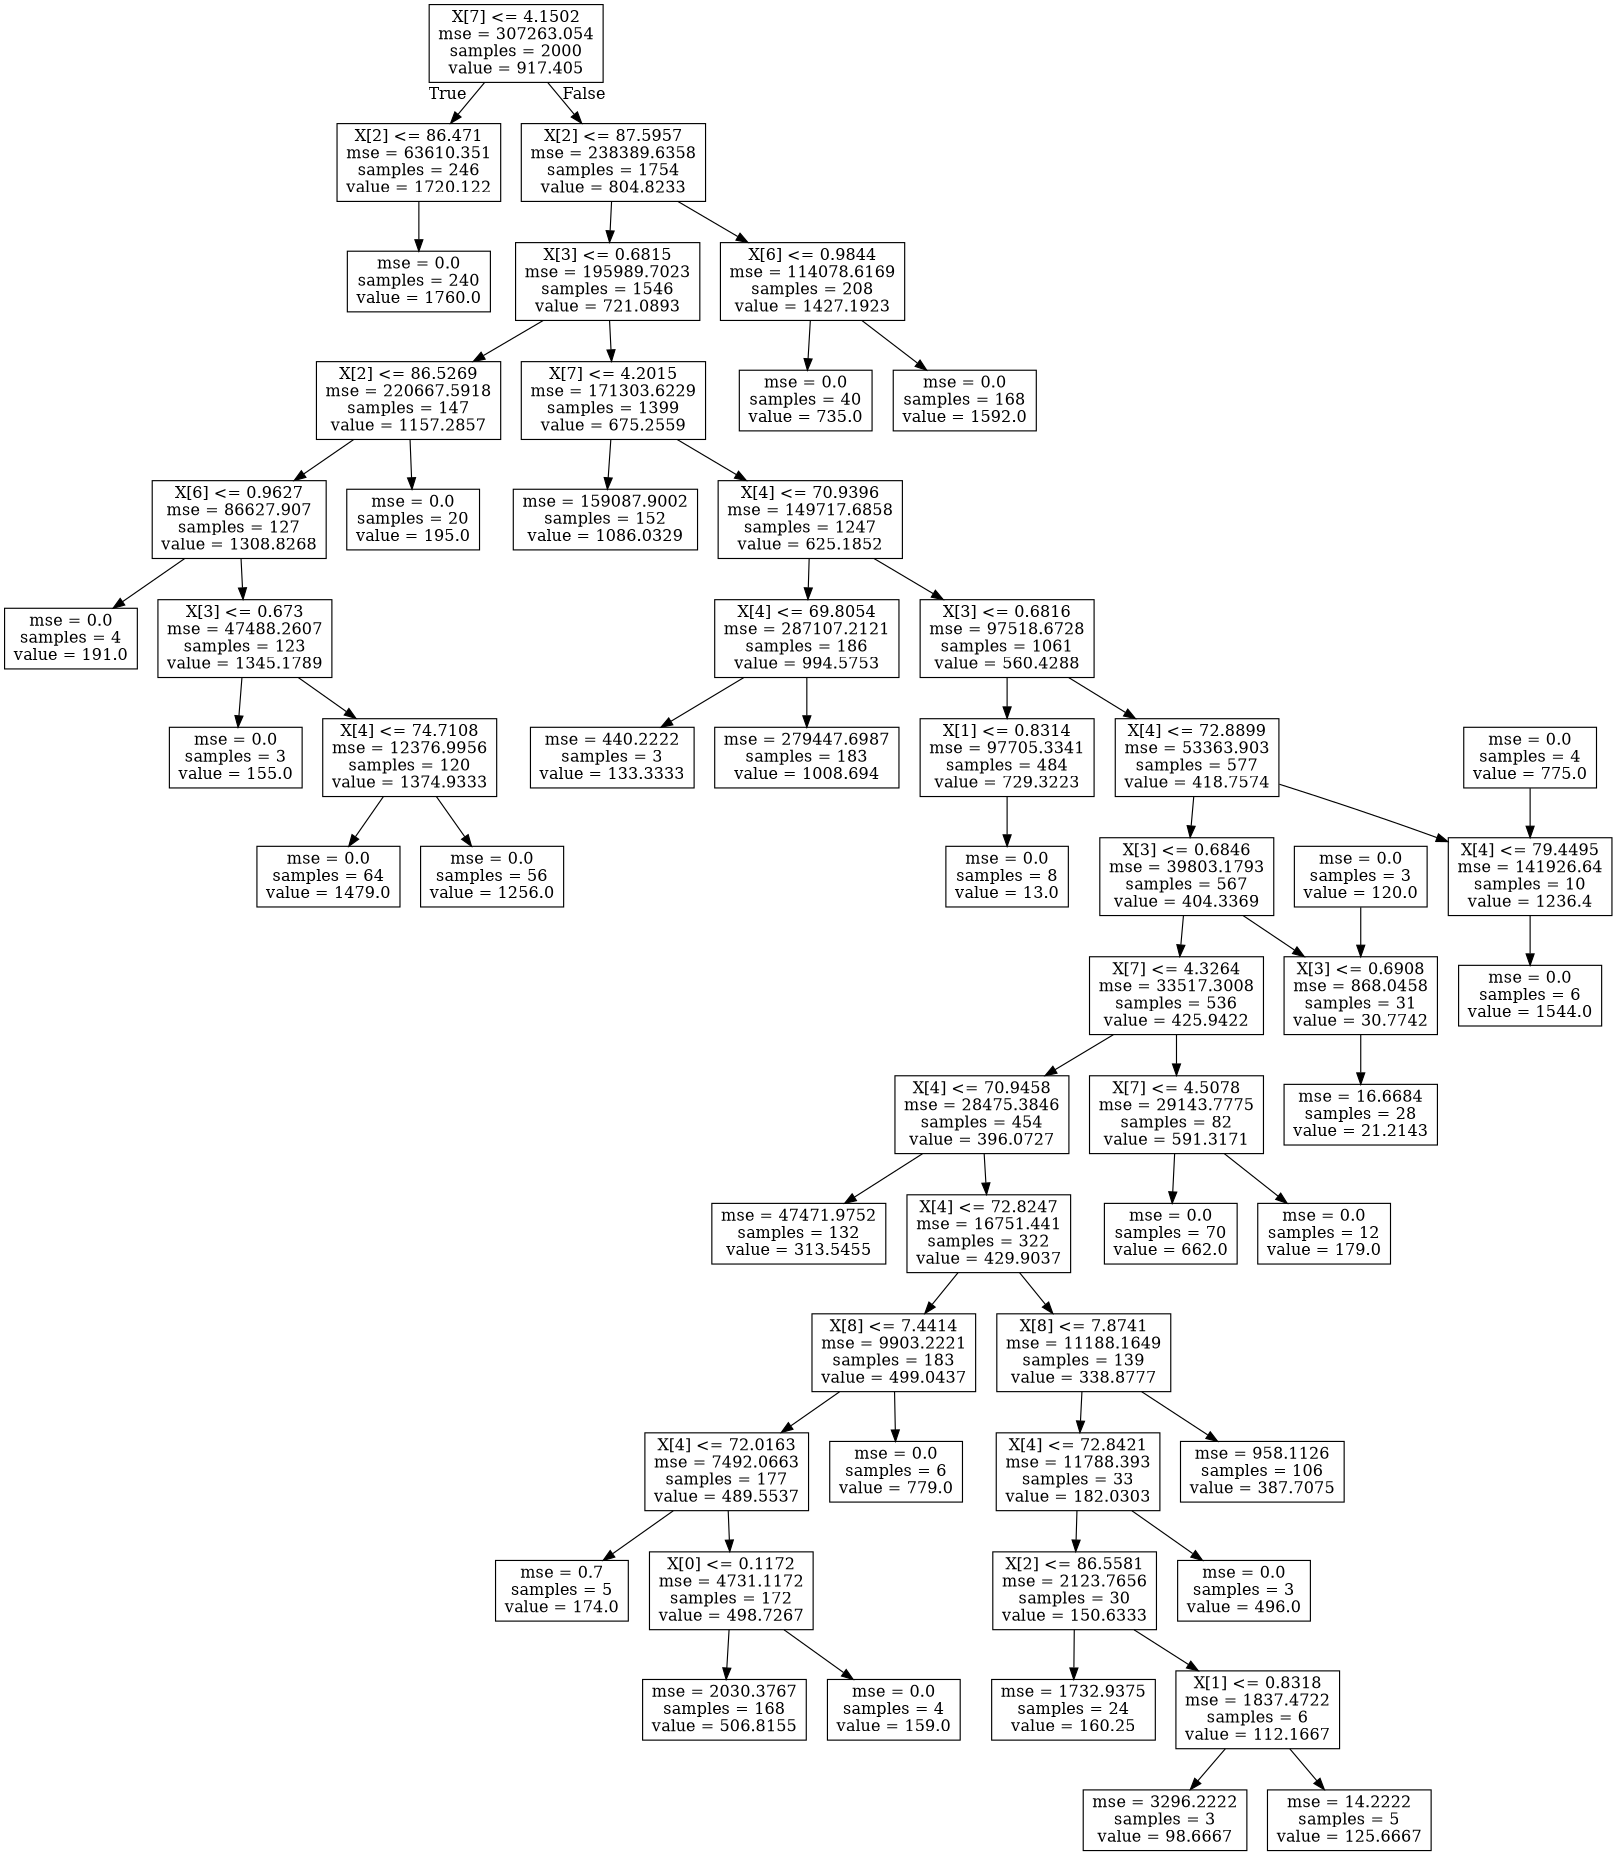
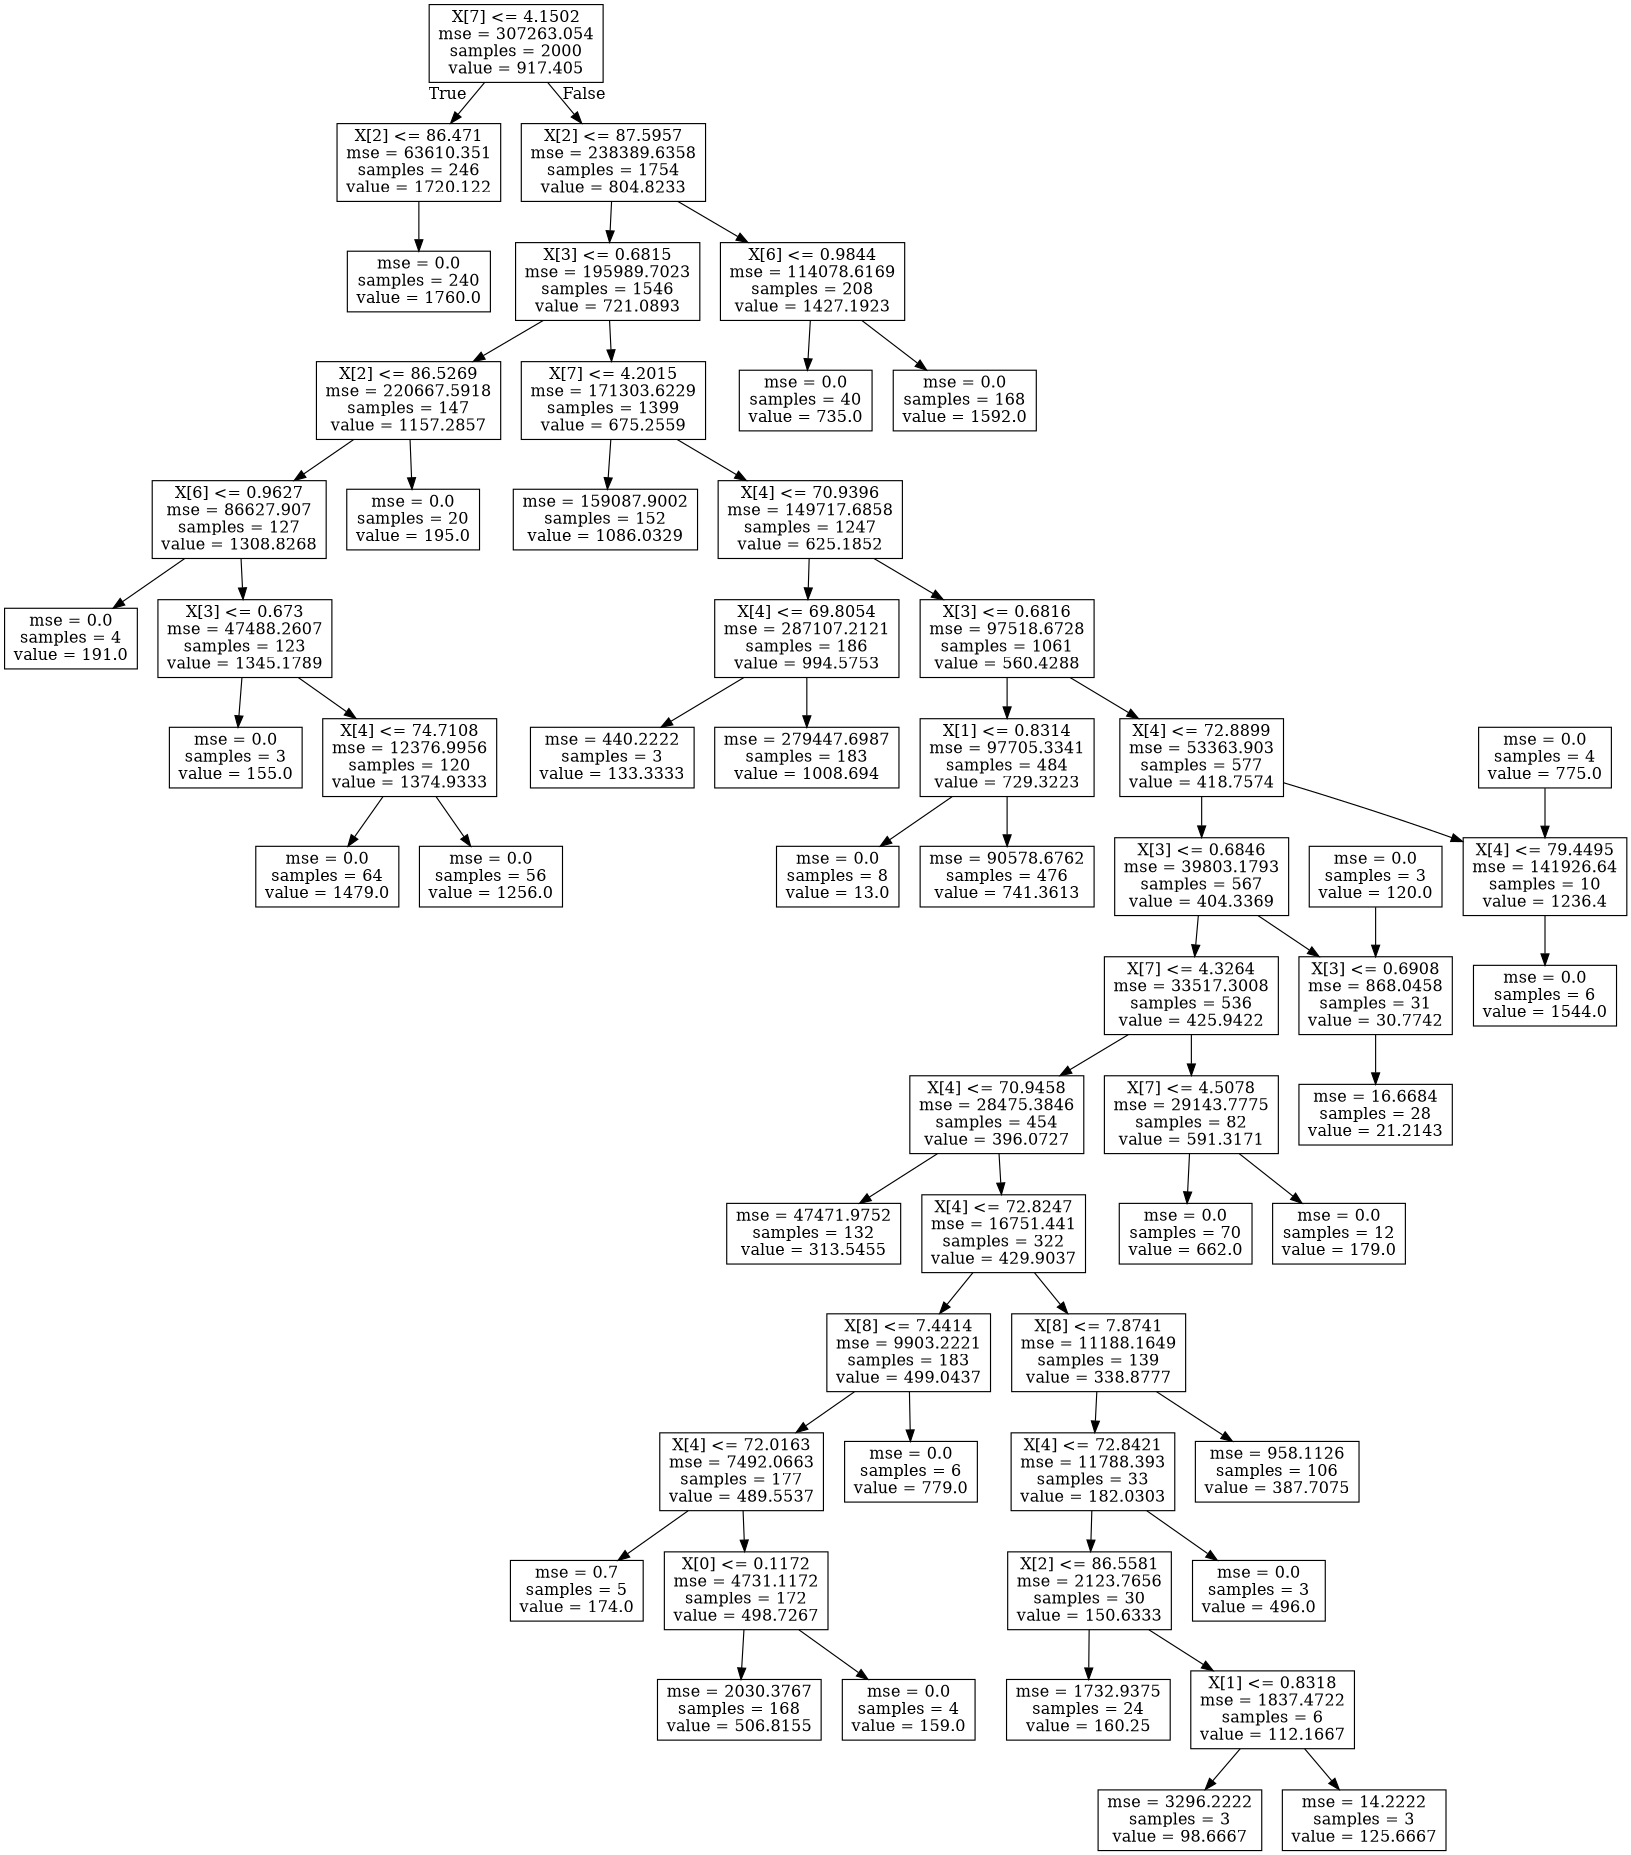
node "mse = 90578.6762 samples = 476 value = 741.3613": added
node "mse = 14.2222 samples = 5 value = 125.6667": label "mse = 14.2222 samples = 5 value = 125.6667" -> "mse = 14.2222 samples = 3 value = 125.6667"
